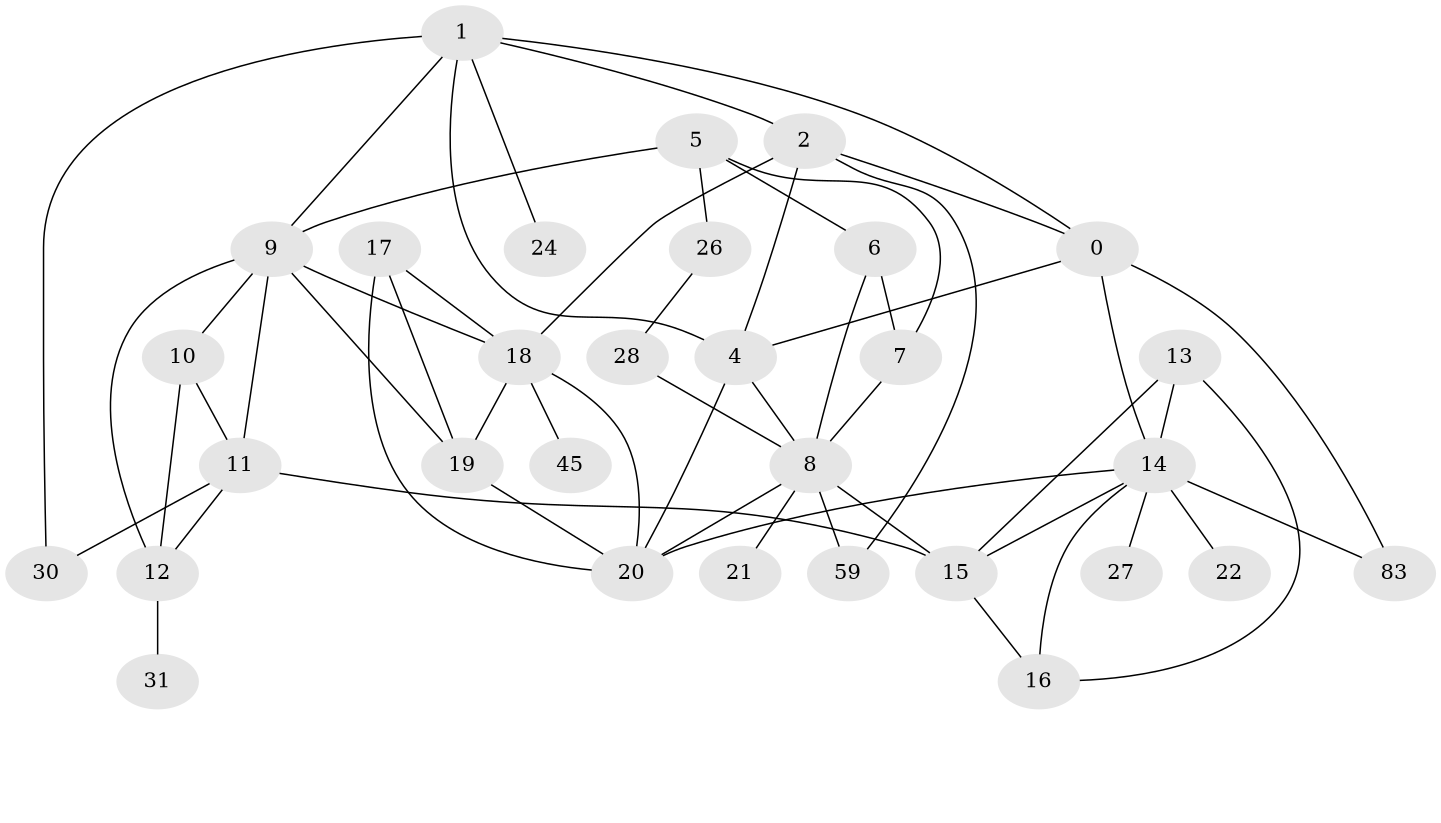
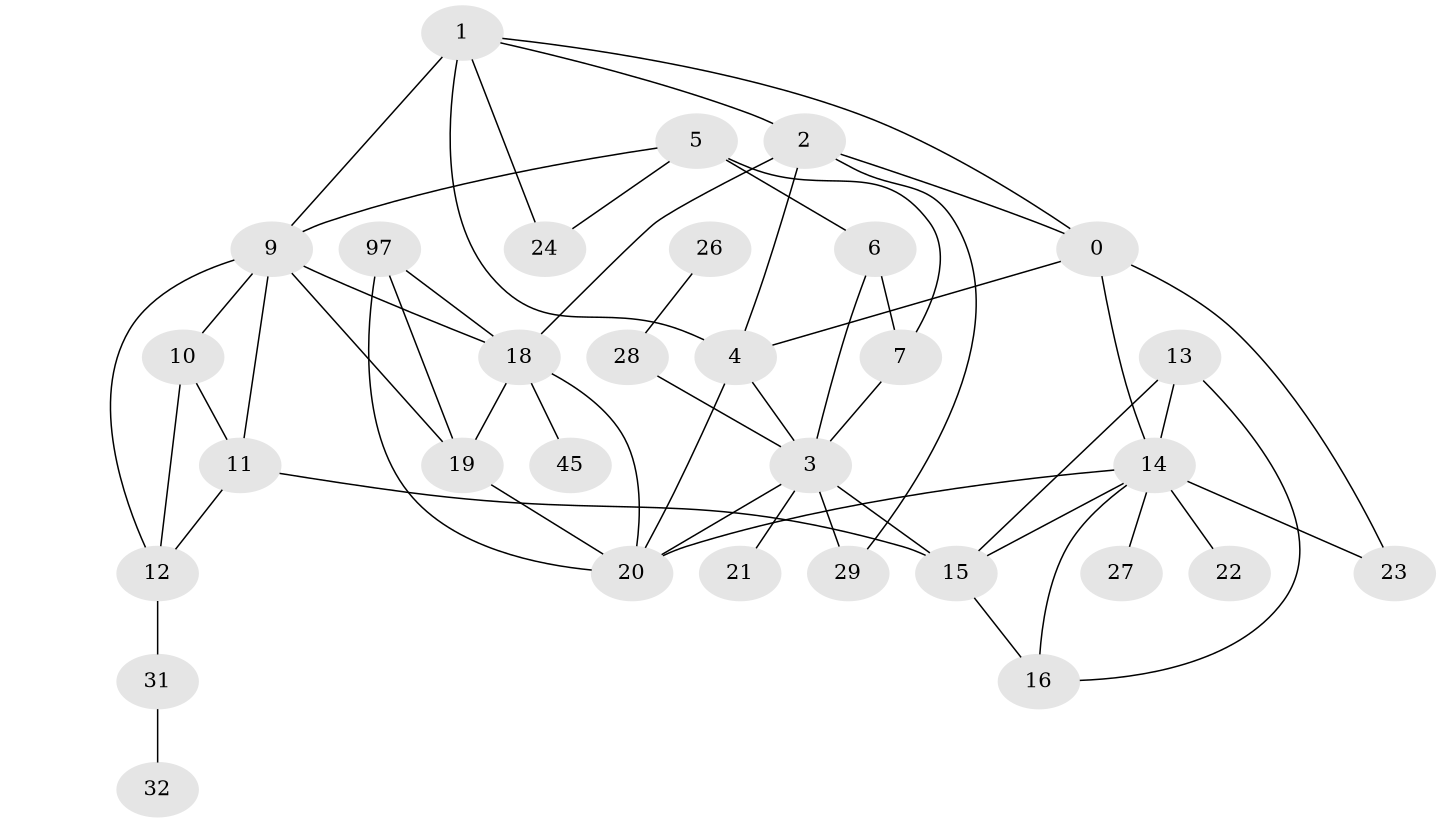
edge "5" -- "26": now "5" -- "24"
node "17": label "17" -> "97"
node "8": label "8" -> "3"
node "30": removed
node "59": label "59" -> "29"
node "83": label "83" -> "23"
node "32": added
